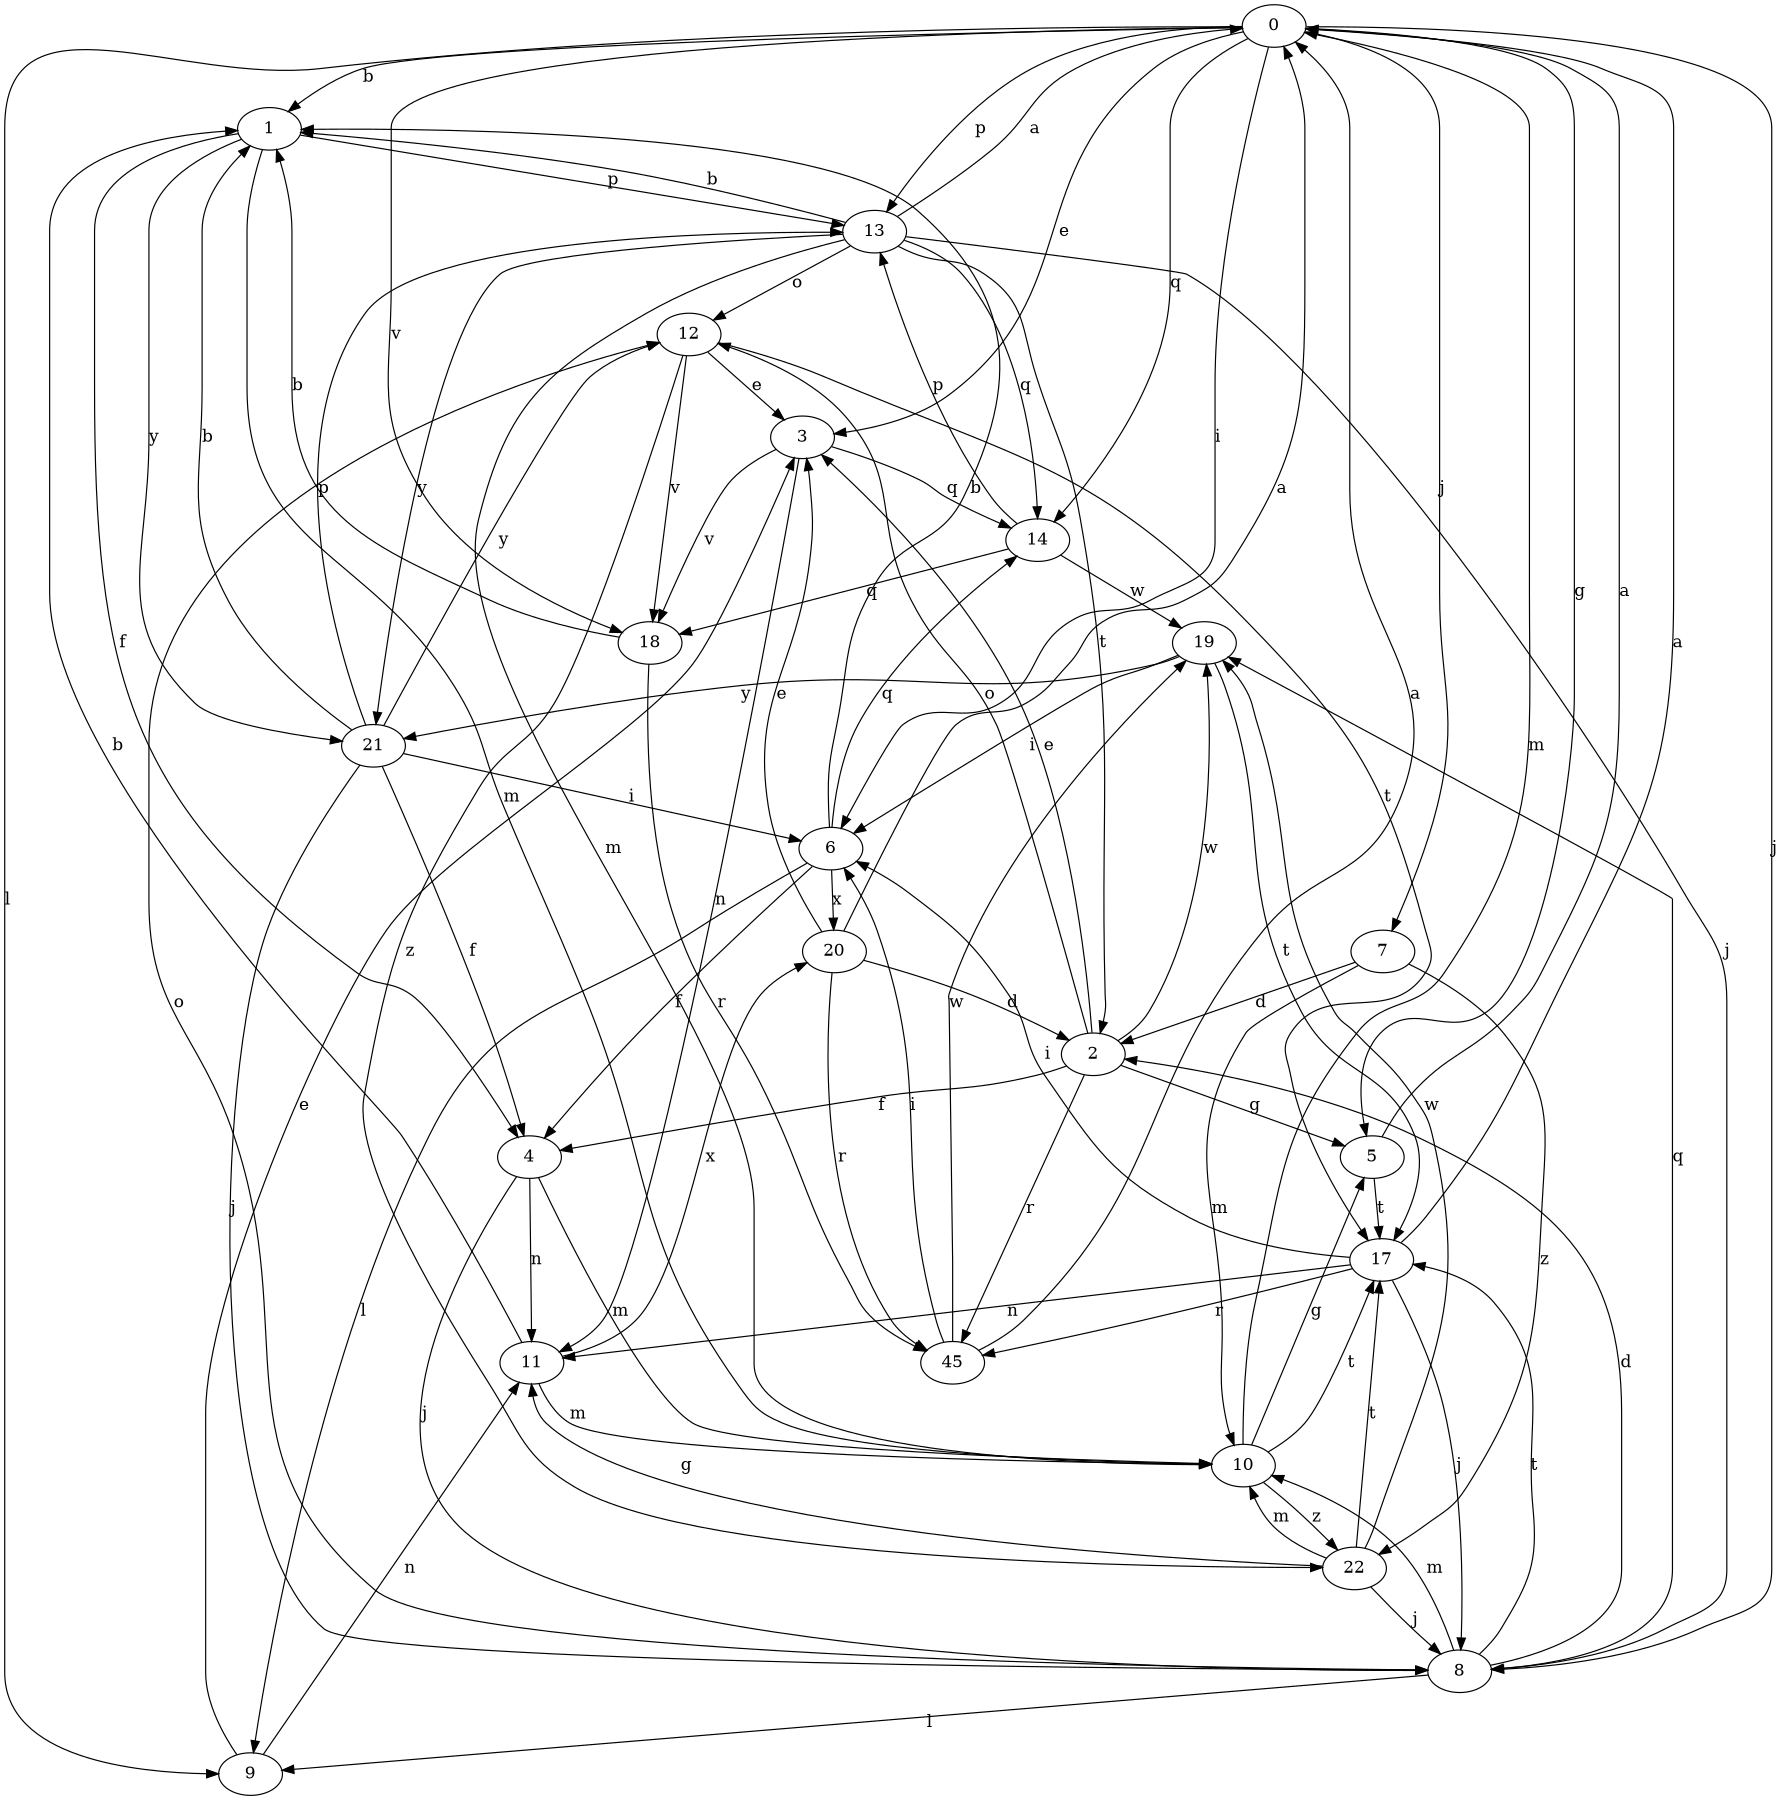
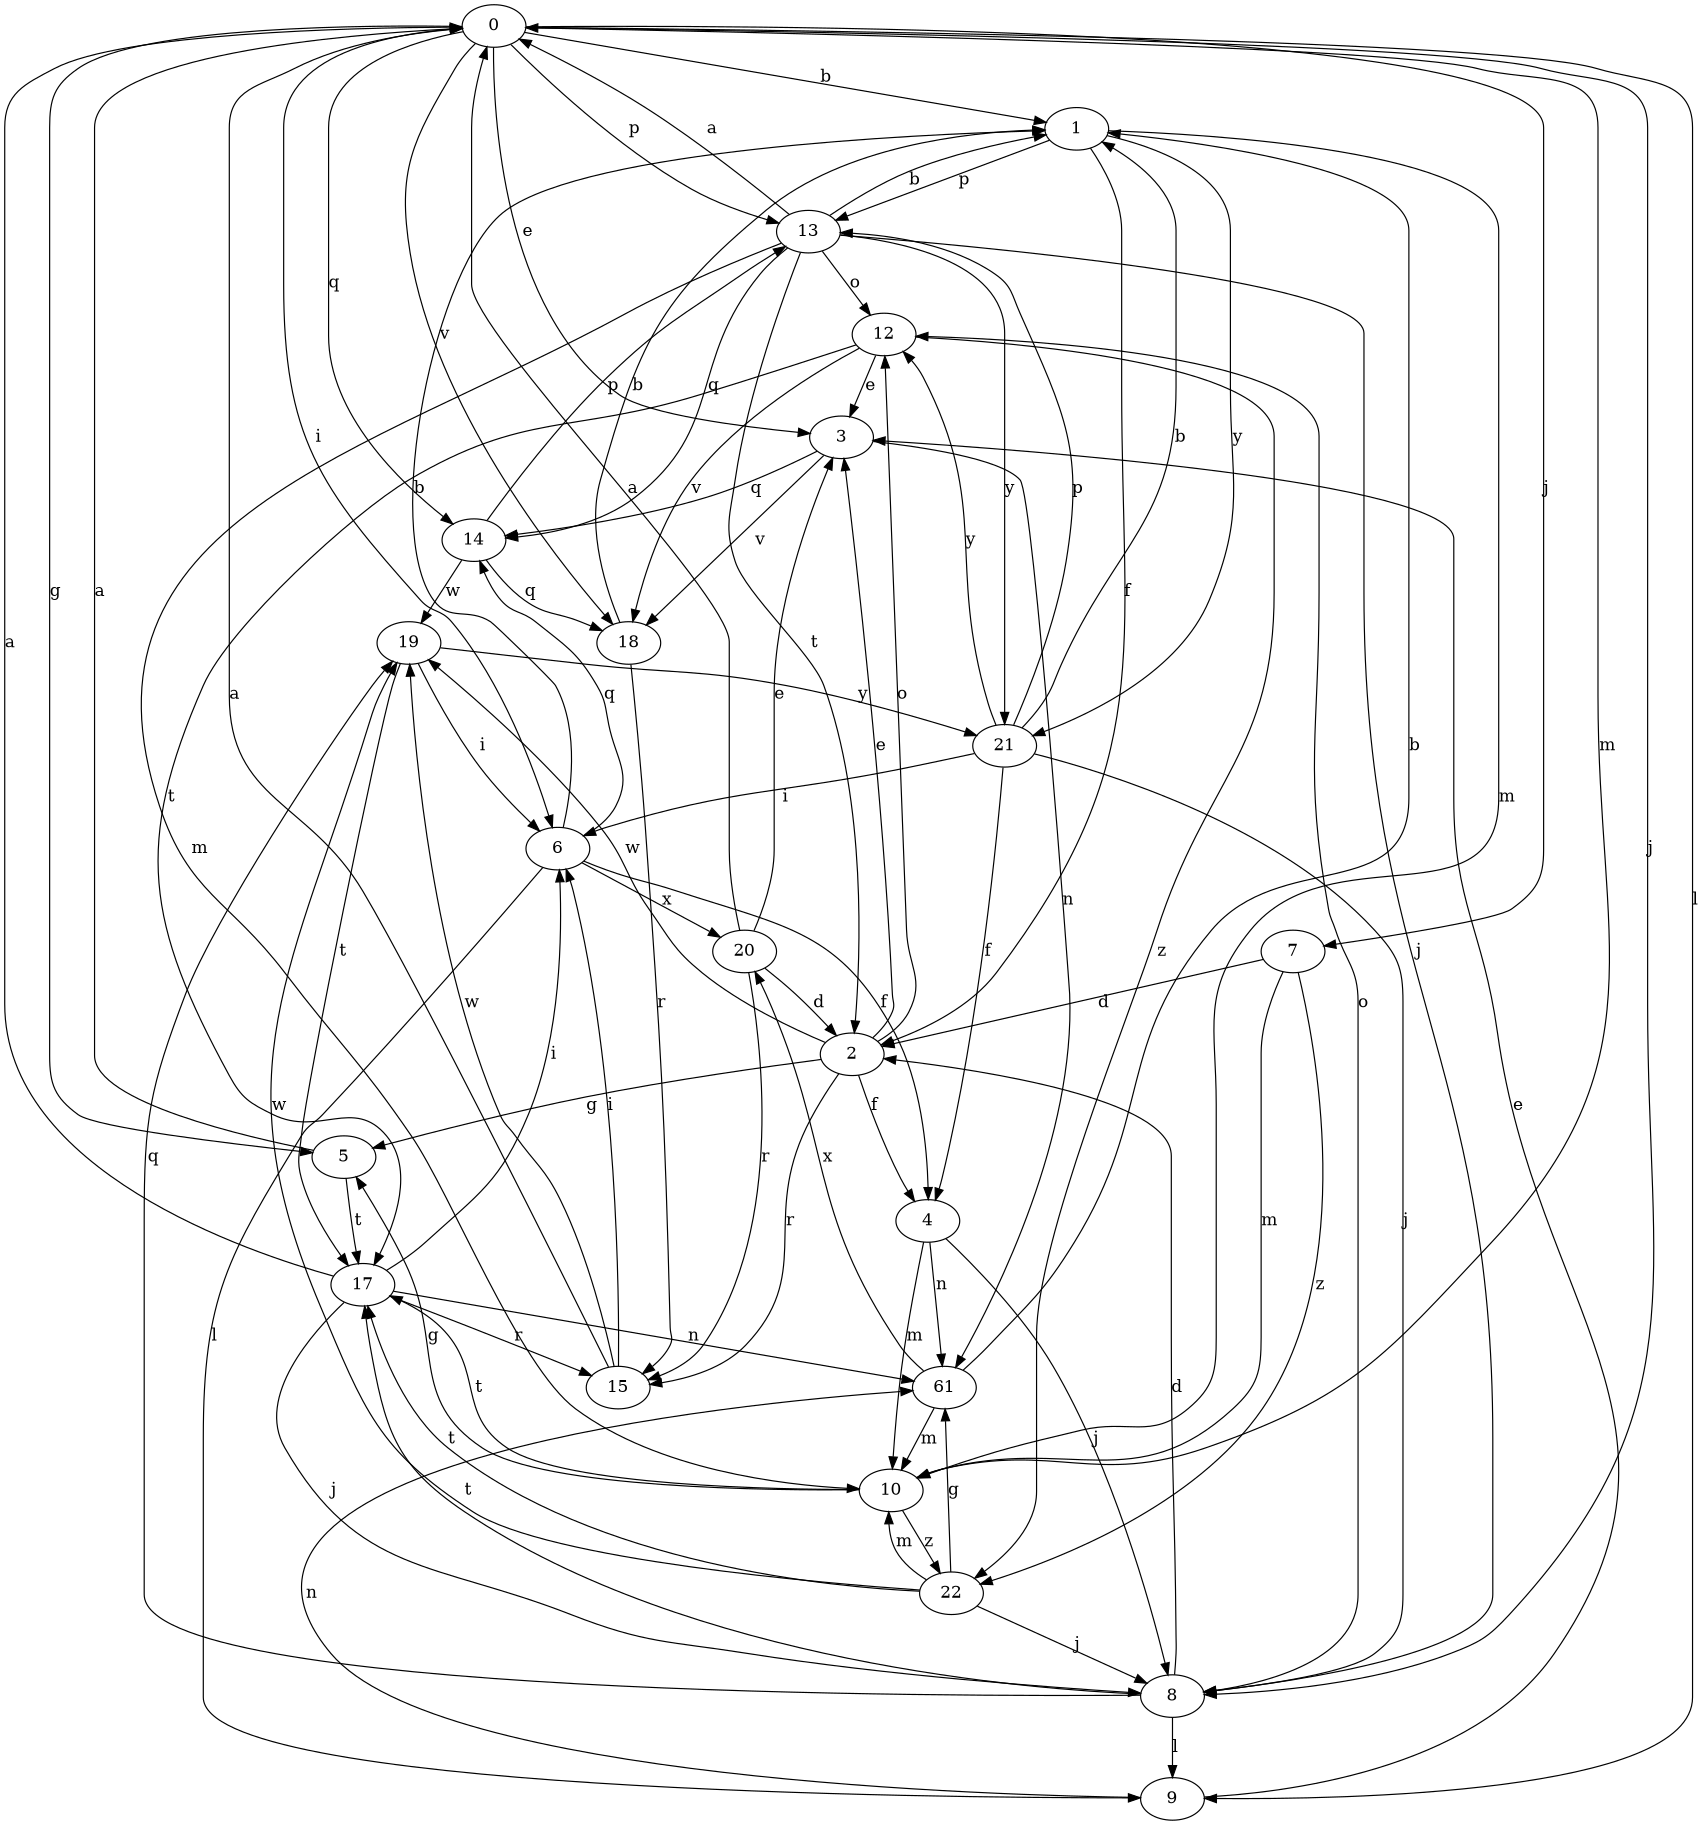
edge "1" -> "4": now "1" -> "2"
node "11": label "11" -> "61"
node "45": label "45" -> "15"
edge "8" -> "10": removed, label "m"
